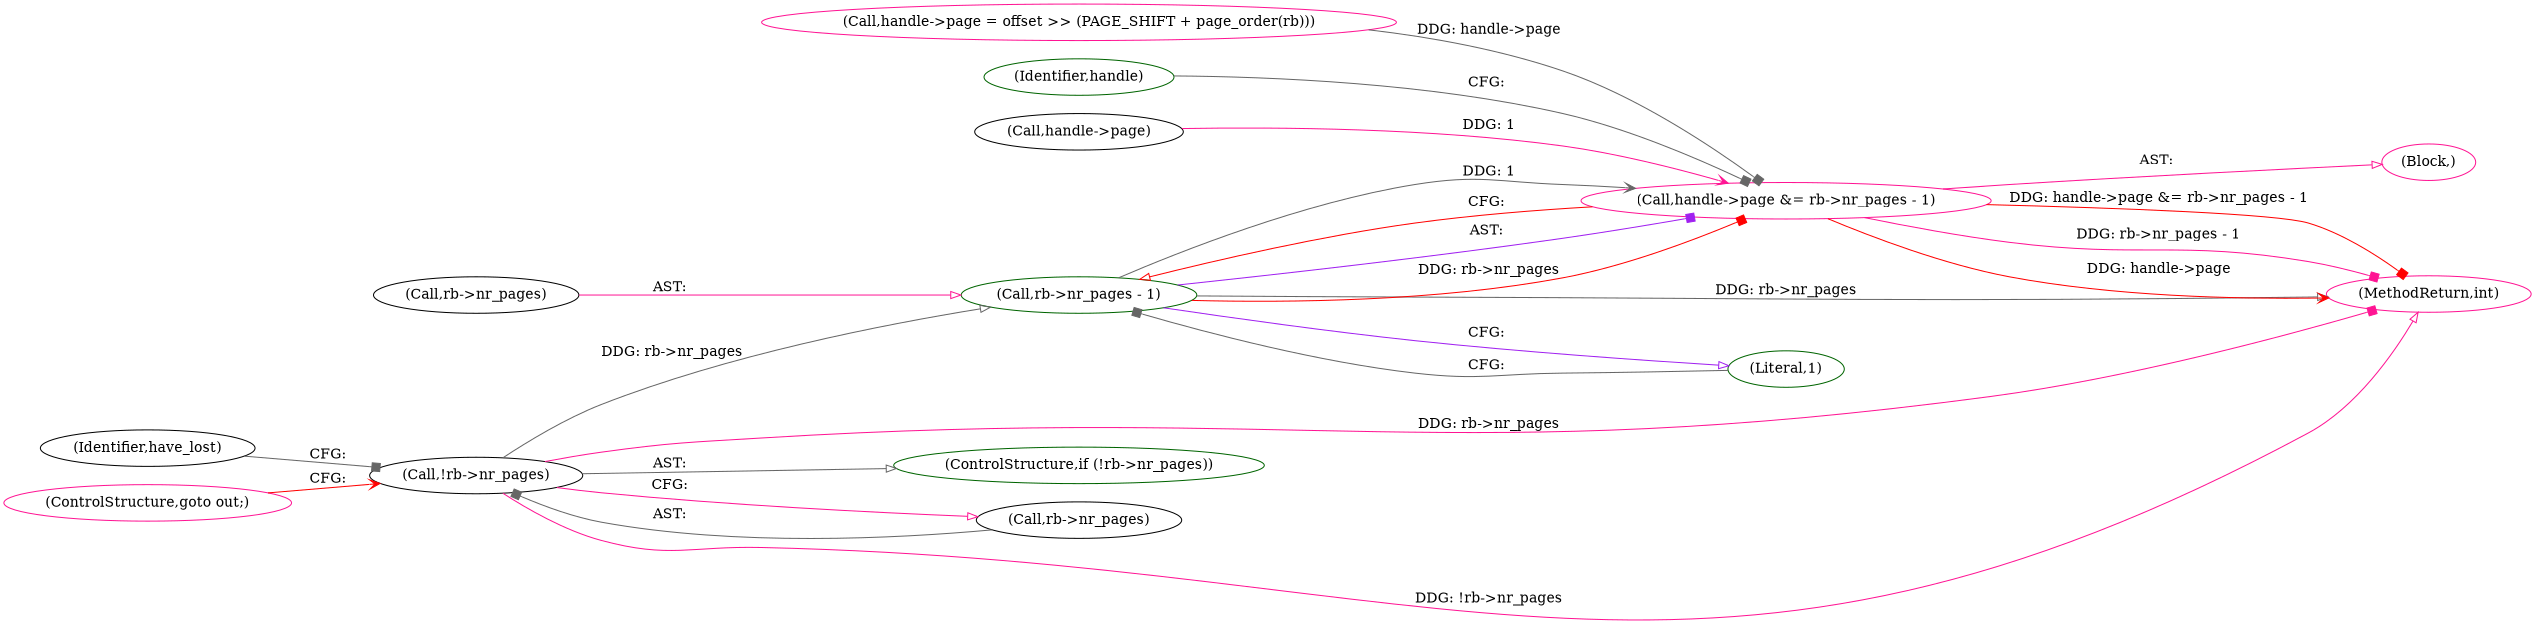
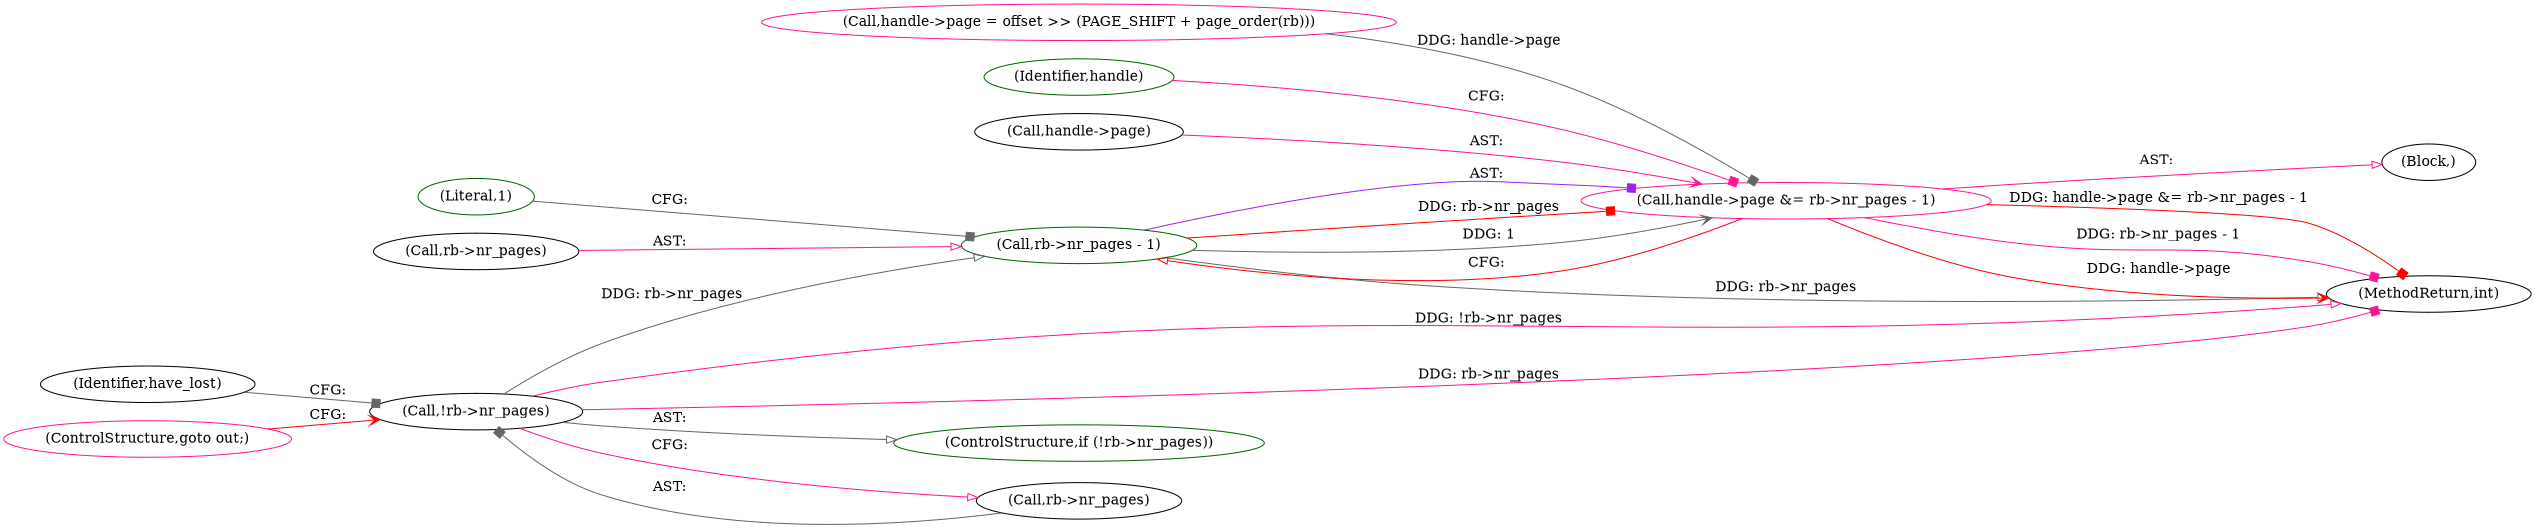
edge "(Identifier,handle)" -> "(Call,handle->page &= rb->nr_pages - 1)": color gray40 -> deeppink
edge "(Call,handle->page)" -> "(Call,handle->page &= rb->nr_pages - 1)": label "DDG: 1" -> "AST: "
node "(Block,)": color deeppink -> black
node "(MethodReturn,int)": color deeppink -> black
edge "(Call,rb->nr_pages - 1)" -> "(Literal,1)": removed, label "CFG:"
